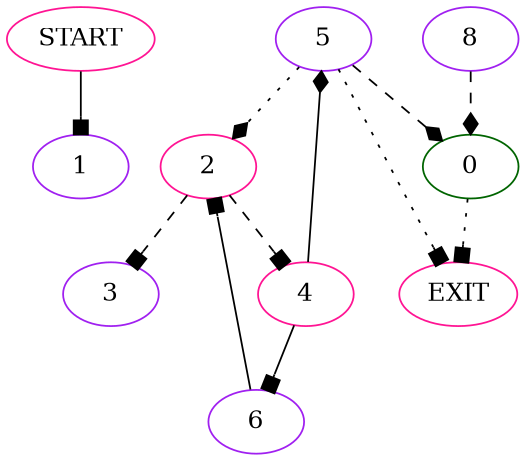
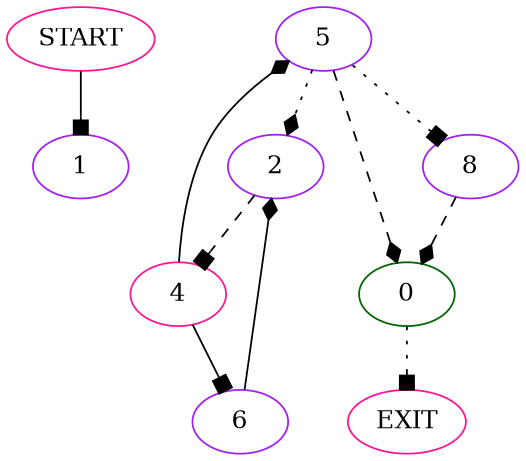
edge "5" -> "EXIT": now "5" -> "8"
node "2": color deeppink -> purple
node "3": removed
edge "6" -> "2": arrowhead box -> diamond
